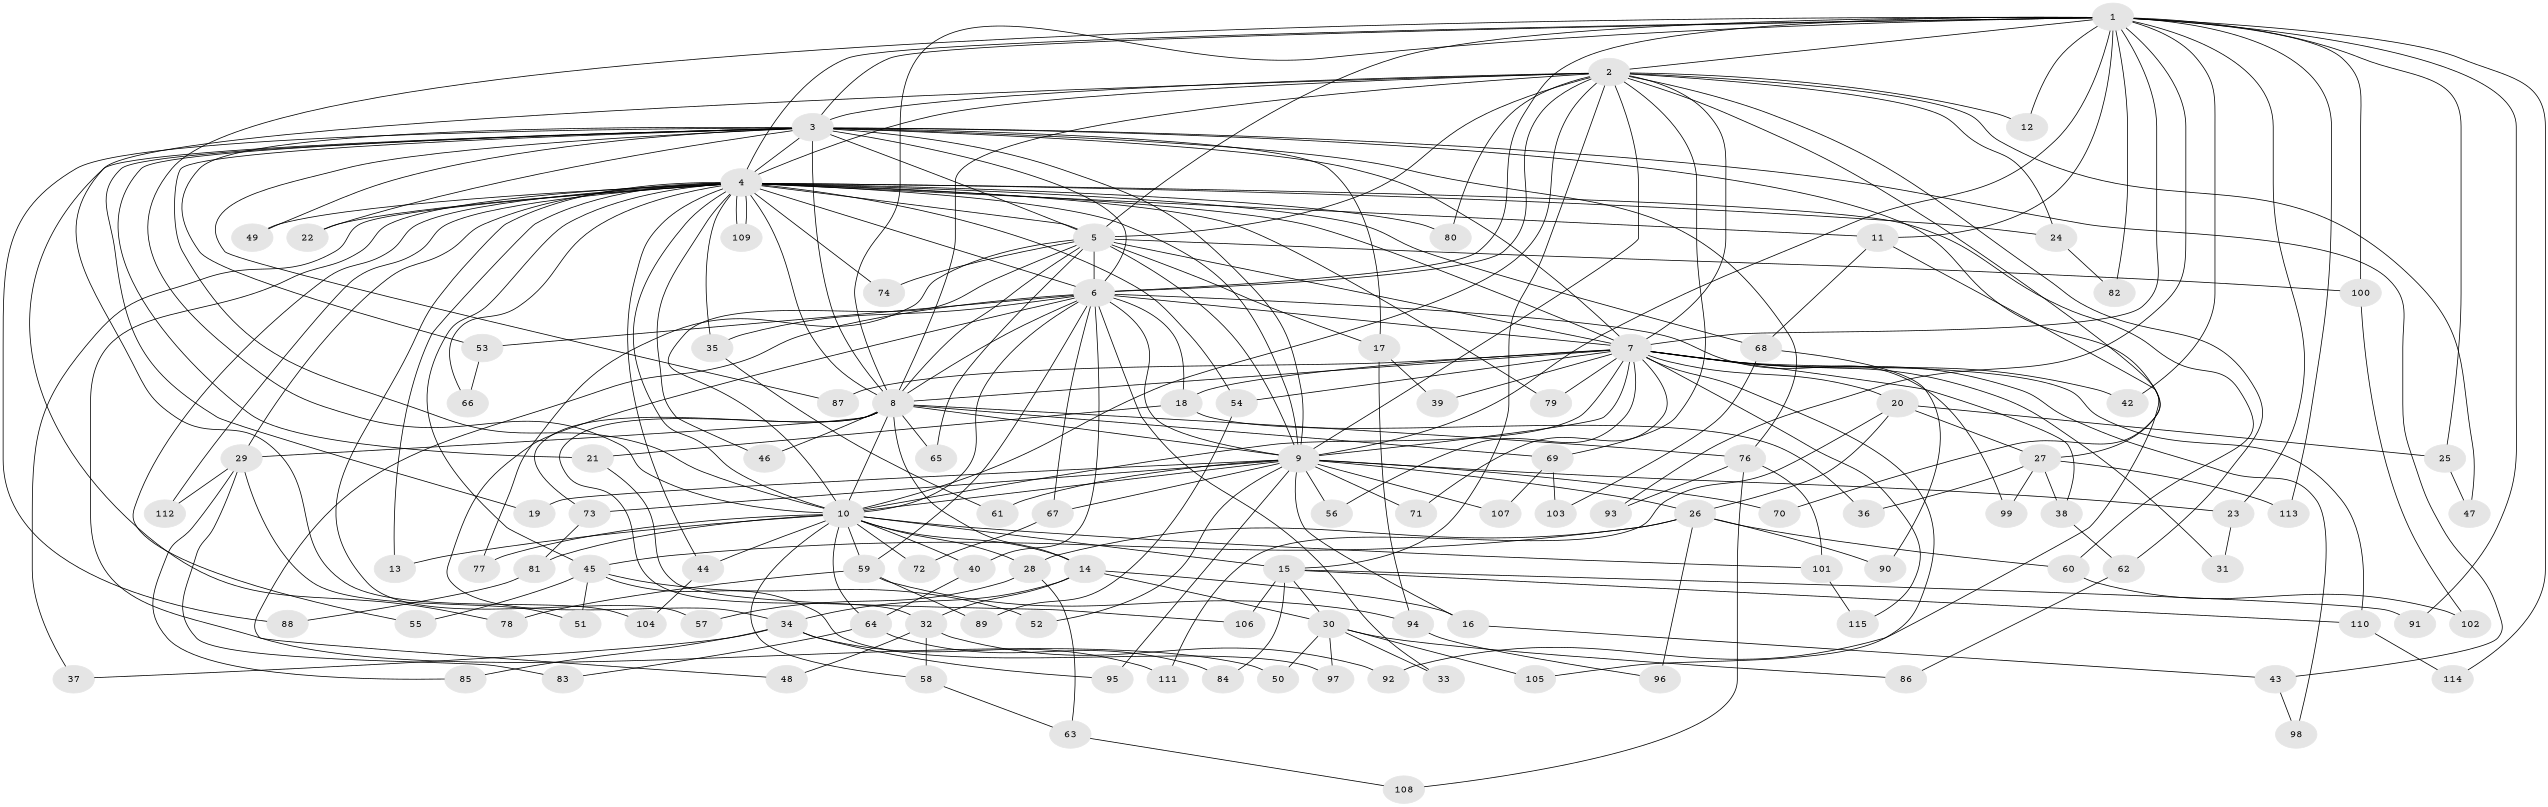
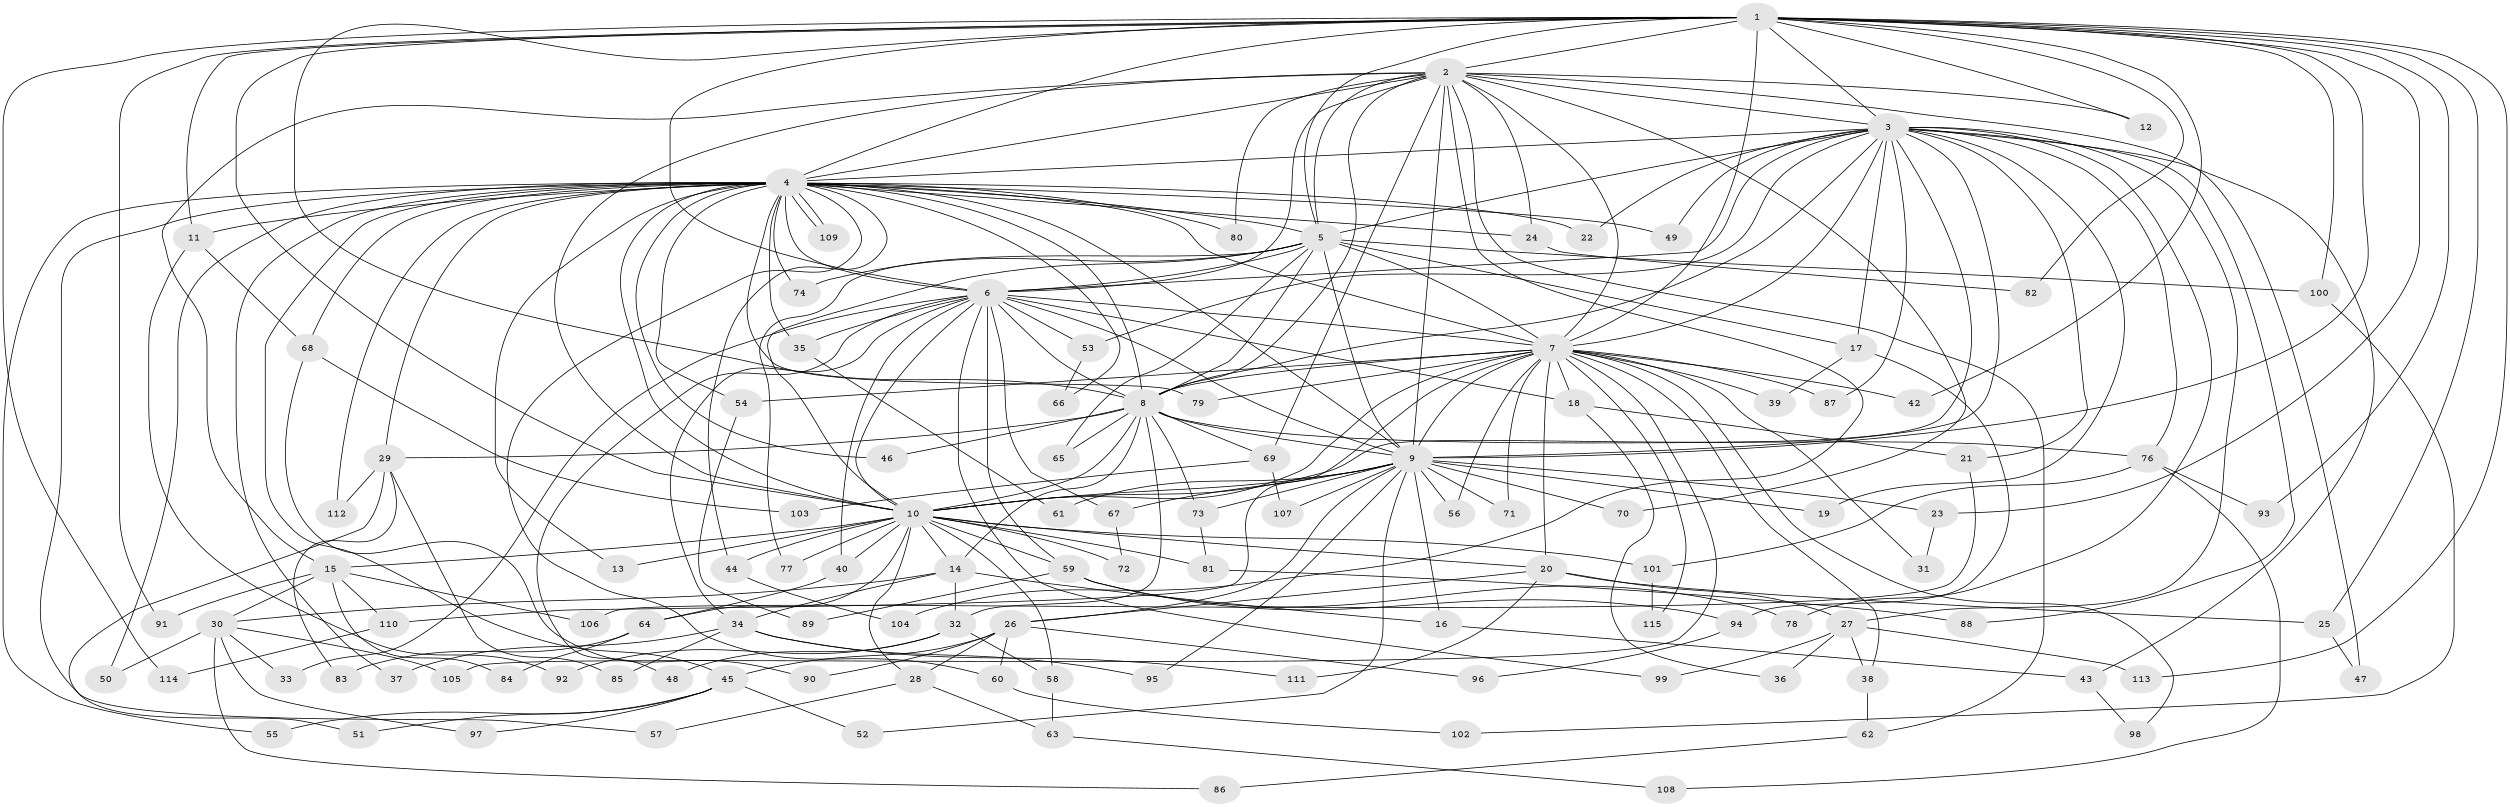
edge "10" -- "20": added
